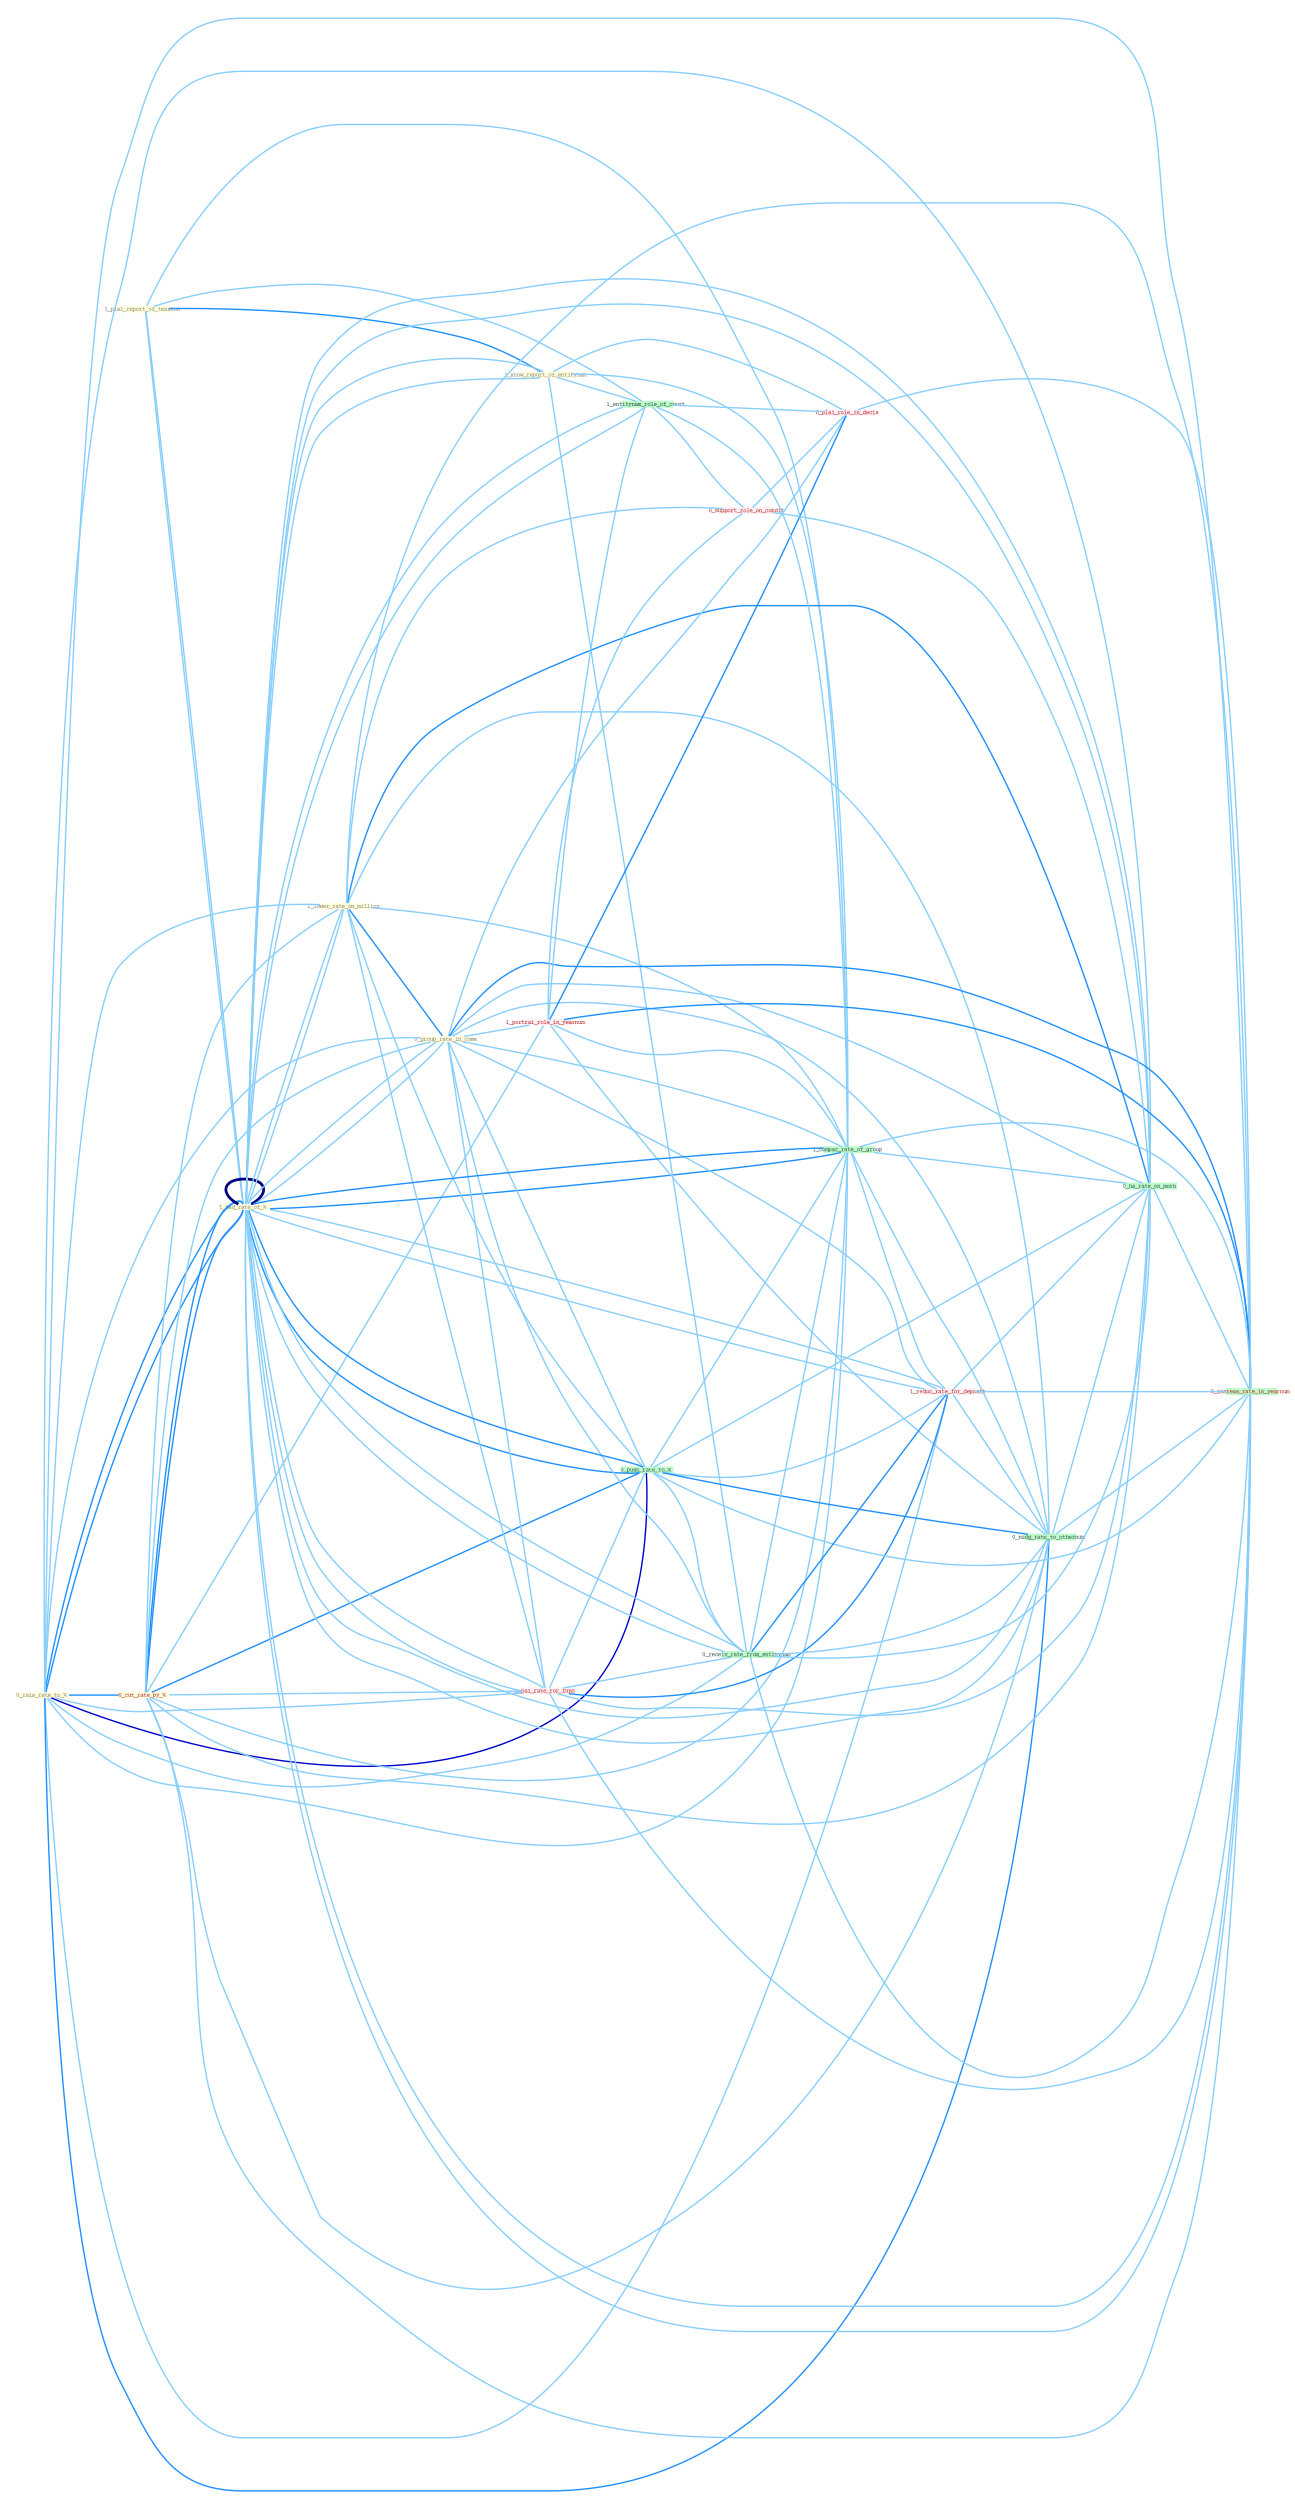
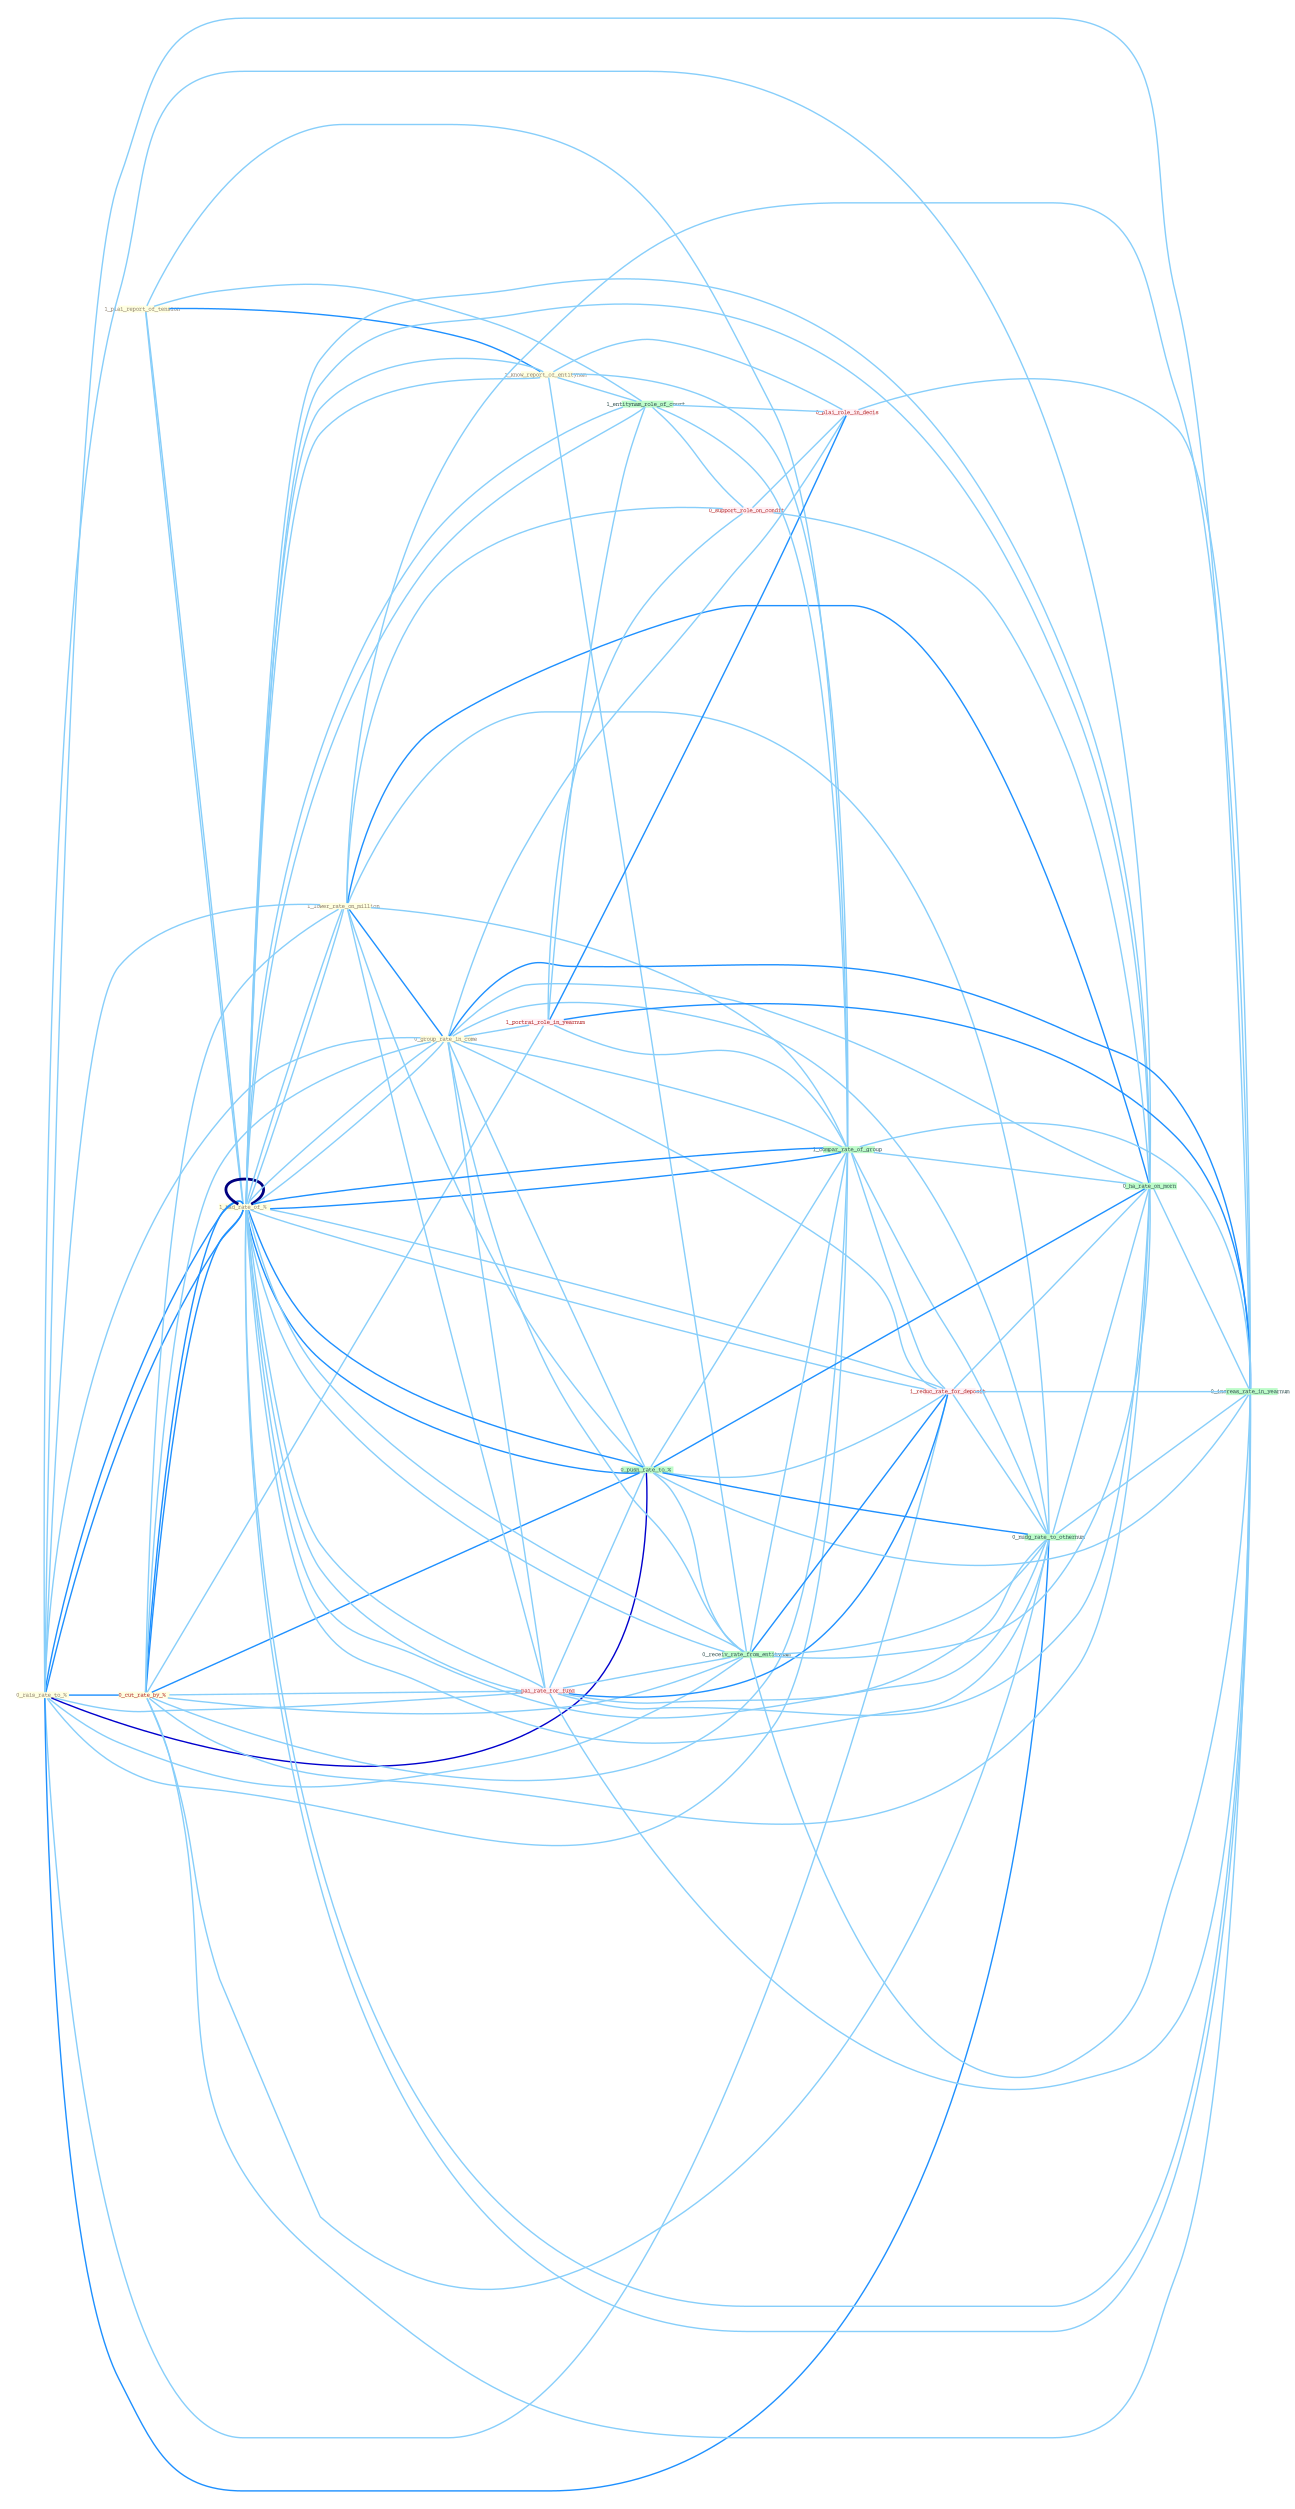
edge "1_portrai_role_in_yearnum" -- "0_nudg_rate_to_othernum": now "1_pai_rate_for_fund" -- "0_nudg_rate_to_othernum"
edge "0_ha_rate_on_morn" -- "0_push_rate_to_%": color #87cefa -> #1e90ff
node "0_increas_rate_in_yearnum": fontcolor #b22222 -> #2f4f4f
edge "0_receiv_rate_from_entitynam" -- "0_cut_rate_by_%": added
